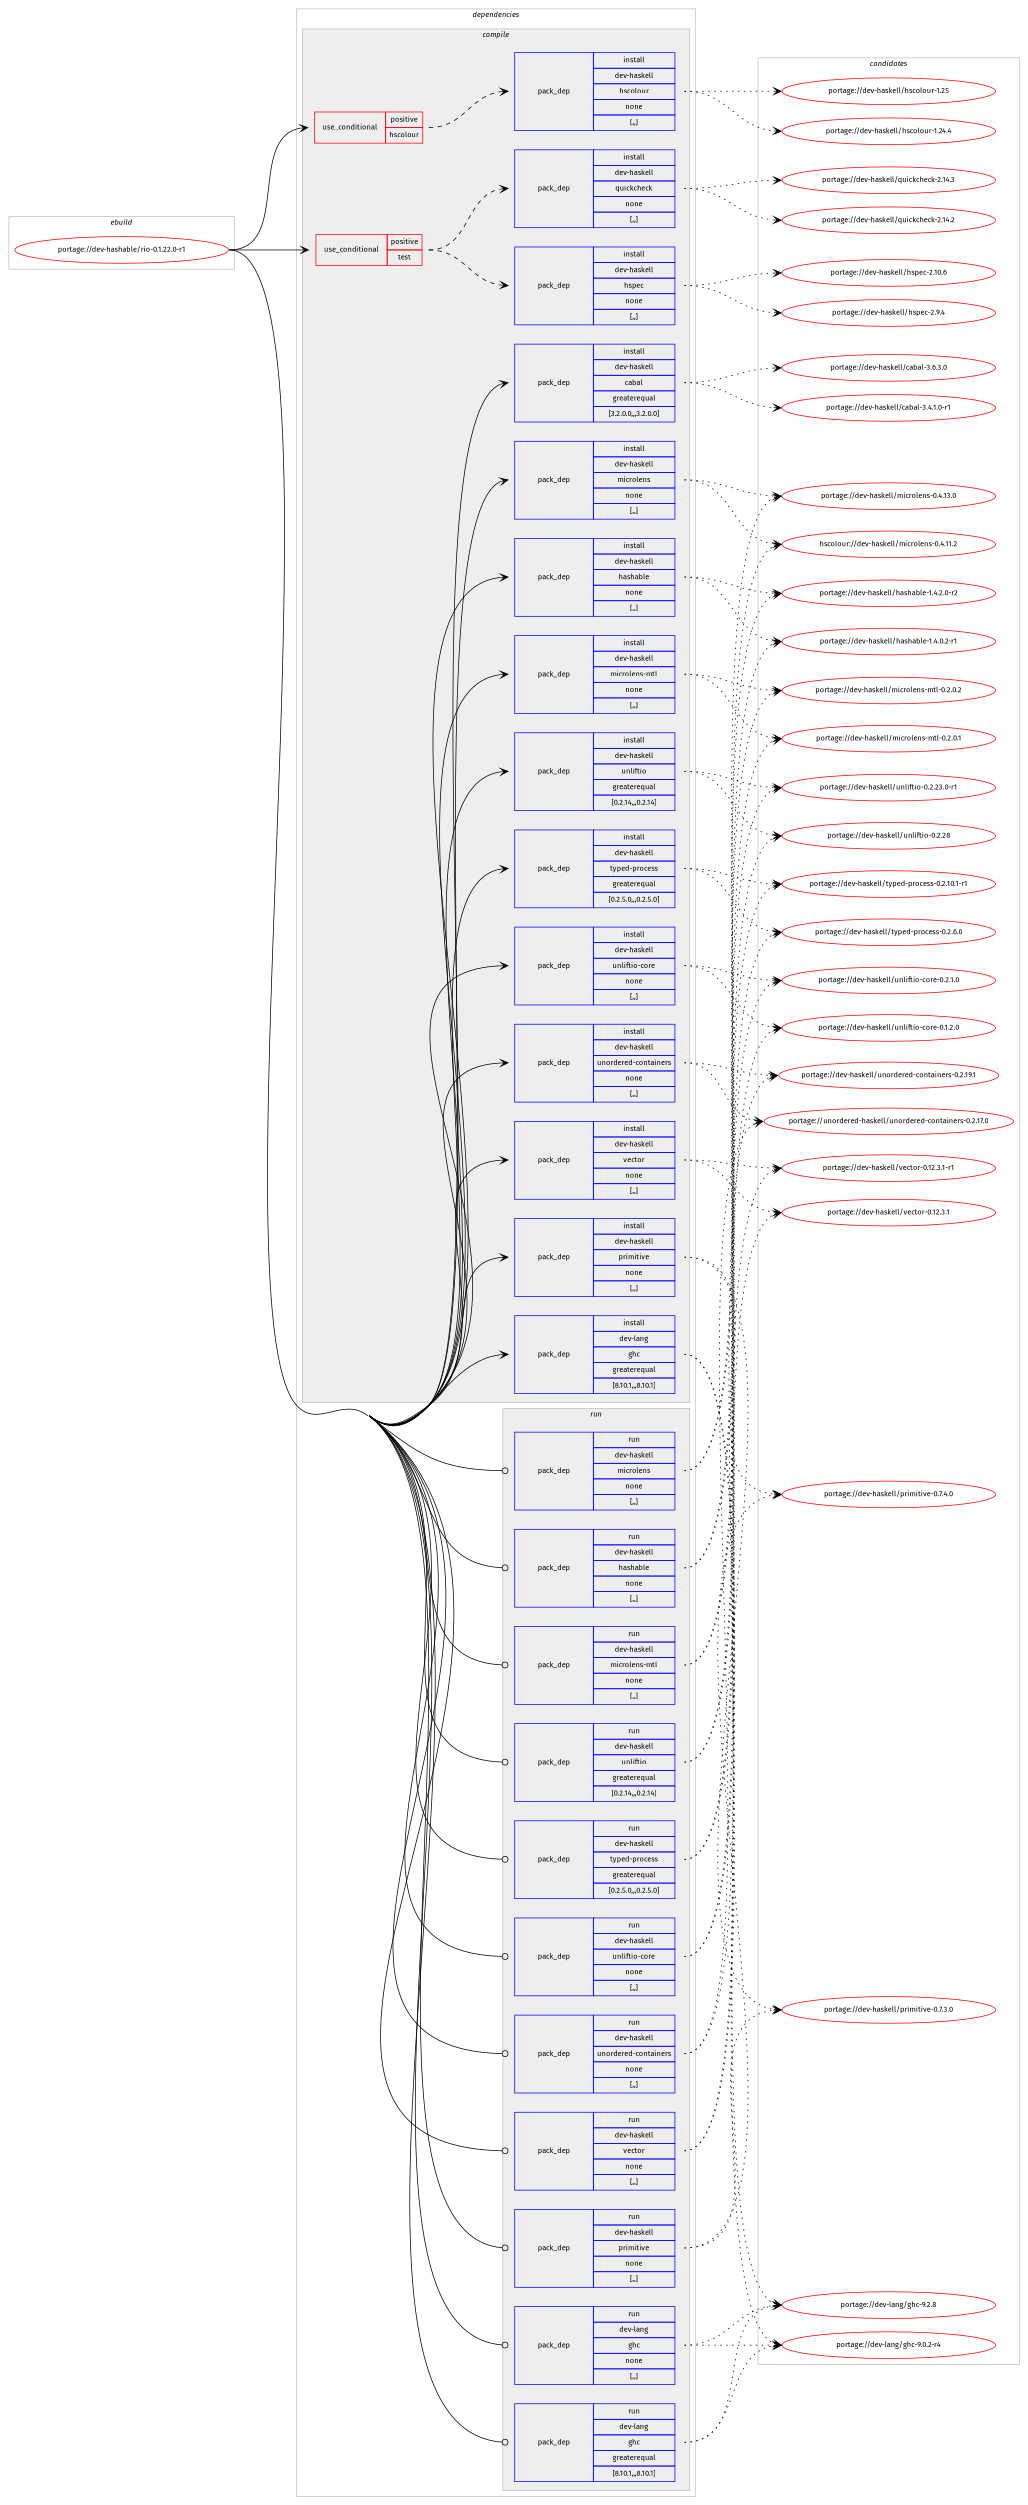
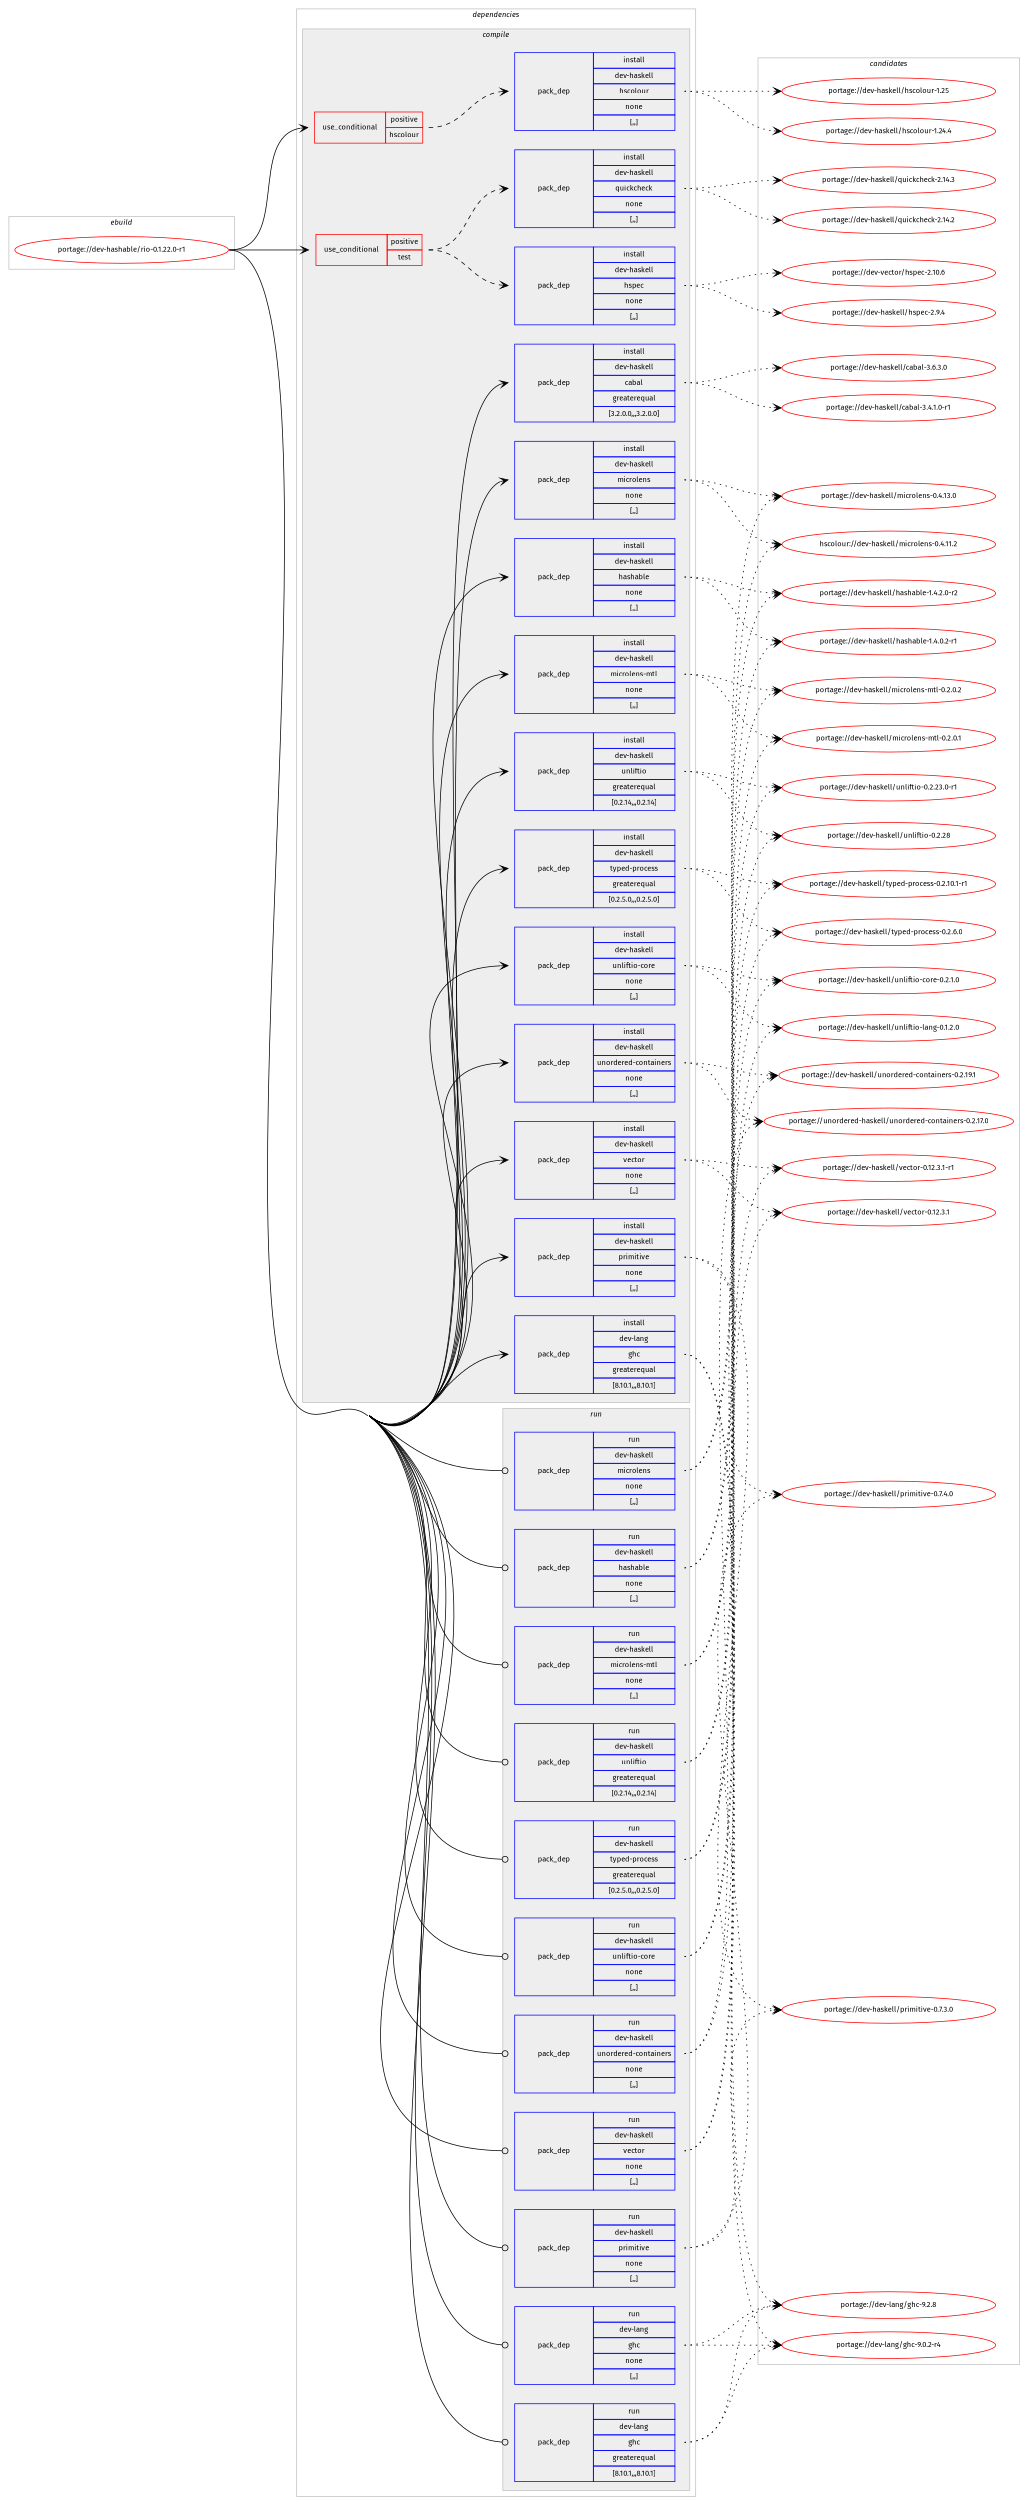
node "portage://dev-haskell/hspec-2.10.6": label "portage://dev-haskell/hspec-2.10.6" -> "portage://dev-vector/hspec-2.10.6"
node "portage://dev-haskell/unliftio-core-0.1.2.0": label "portage://dev-haskell/unliftio-core-0.1.2.0" -> "portage://dev-haskell/unliftio-lang-0.1.2.0"
